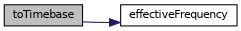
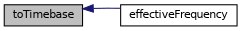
edge "toTimebase" -> "effectiveFrequency": reversed
